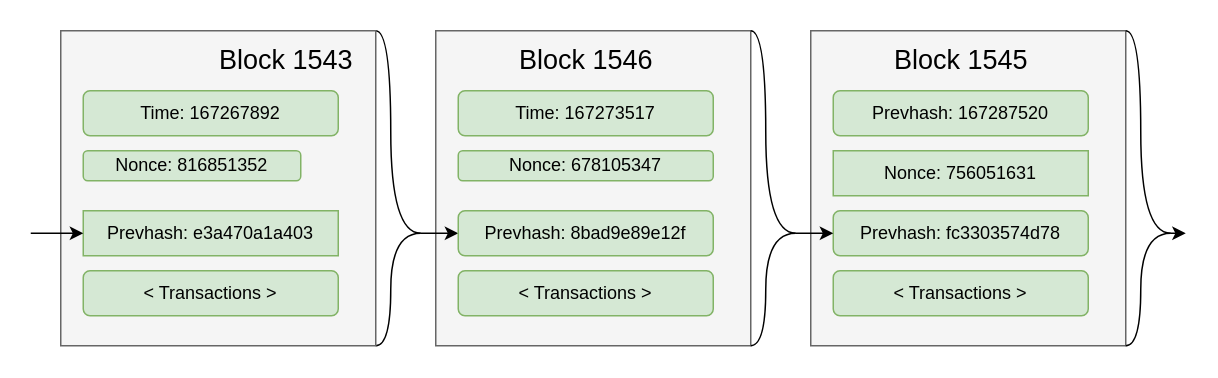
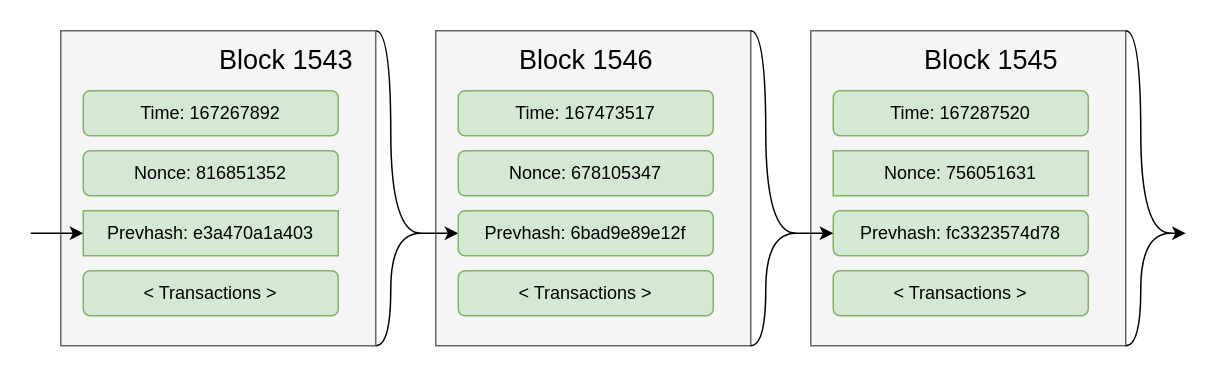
node "Block 1545": moved (961, 61) -> (991, 61)
node "Time: 167273517": label "Time: 167273517" -> "Time: 167473517"
node "Prevhash: 167287520": label "Prevhash: 167287520" -> "Time: 167287520"
node "Nonce: 816851352": size 218x30 -> 255x45
node "Nonce: 678105347": size 255x30 -> 255x45
node "Prevhash: 8bad9e89e12f": label "Prevhash: 8bad9e89e12f" -> "Prevhash: 6bad9e89e12f"
node "Prevhash: fc3303574d78": label "Prevhash: fc3303574d78" -> "Prevhash: fc3323574d78"
